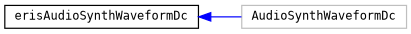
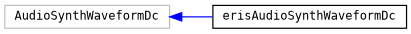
edge "AudioSynthWaveformDc" -> "erisAudioSynthWaveformDc": reversed
